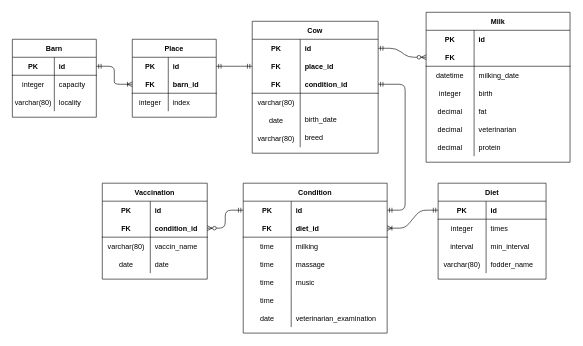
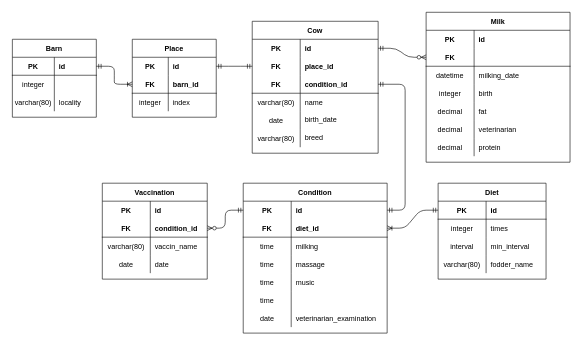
node "capacity": removed
node "name": added
